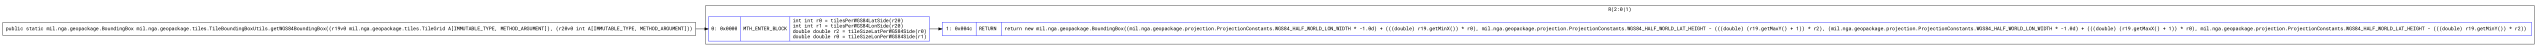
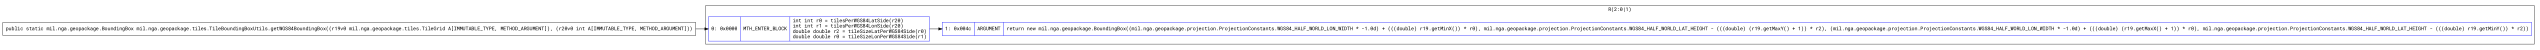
node "1: 0x004c": text "RETURN" -> "ARGUMENT"
